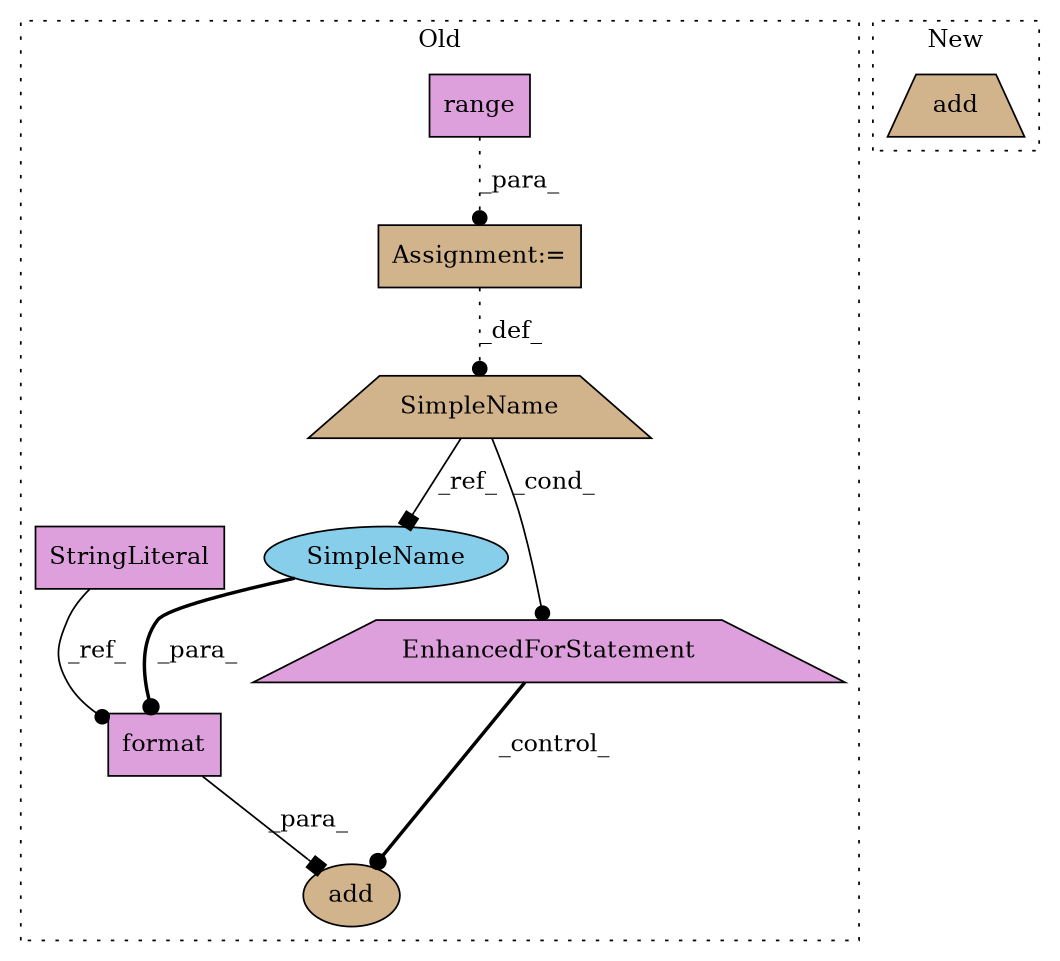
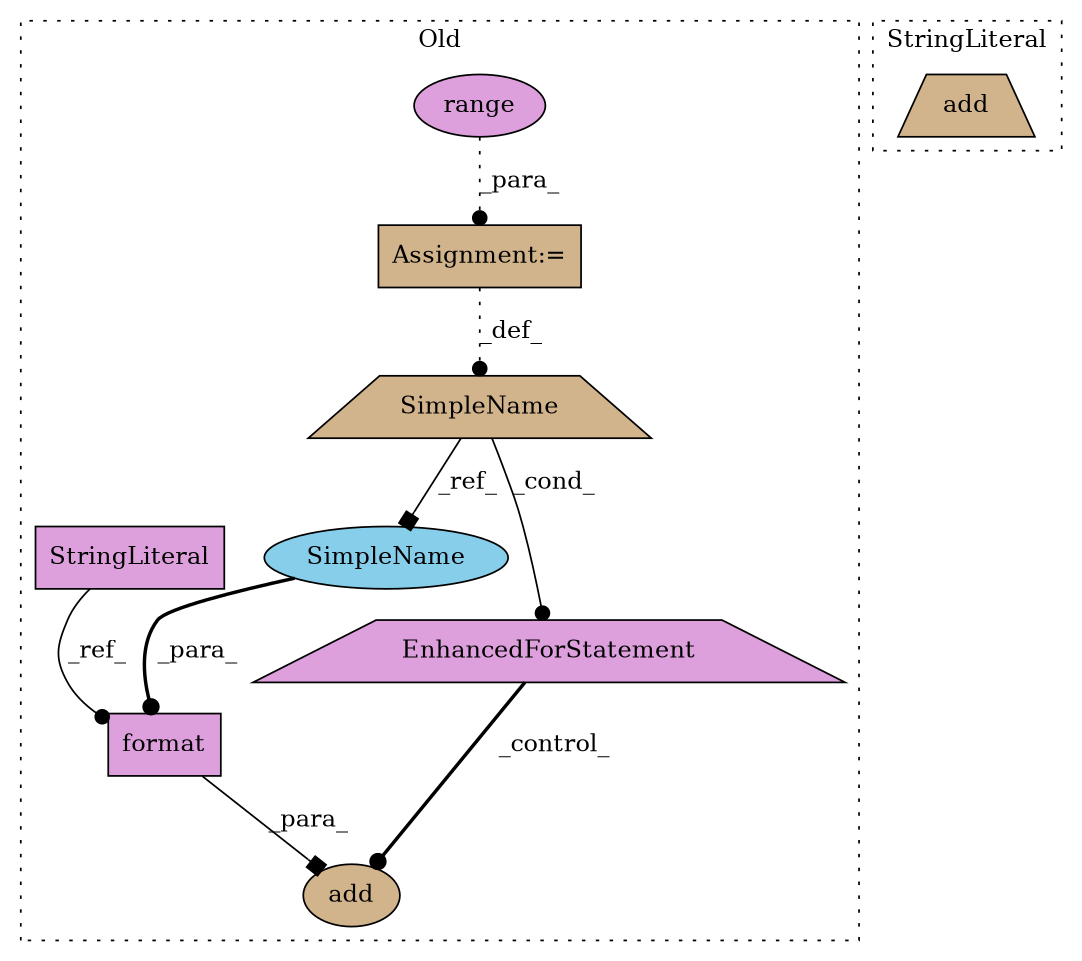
cluster "New": label "New" -> "StringLiteral"
node "range": shape box -> ellipse
